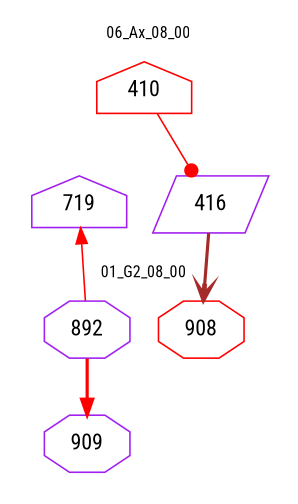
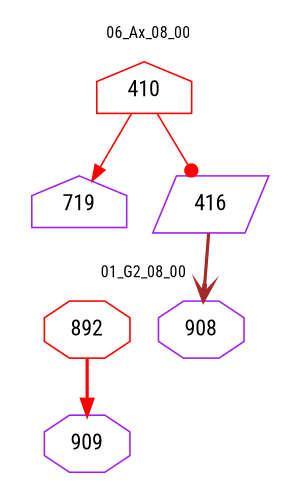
edge "892" -> "719": now "410" -> "719"
node "892": color purple -> red
node "908": color red -> purple
